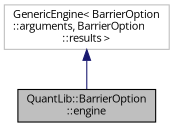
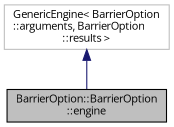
node "QuantLib::BarrierOption ::engine": label "QuantLib::BarrierOption ::engine" -> "BarrierOption::BarrierOption ::engine"
